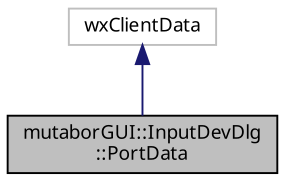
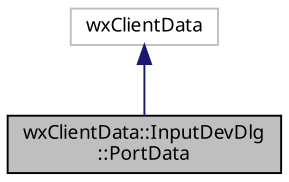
node "mutaborGUI::InputDevDlg ::PortData": label "mutaborGUI::InputDevDlg ::PortData" -> "wxClientData::InputDevDlg ::PortData"
